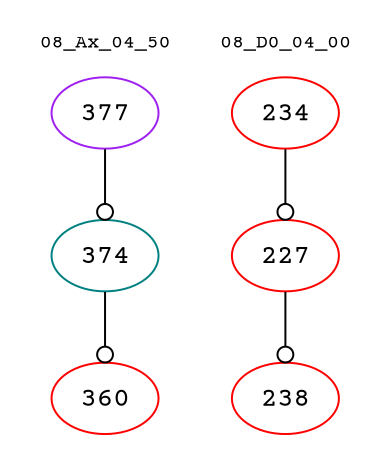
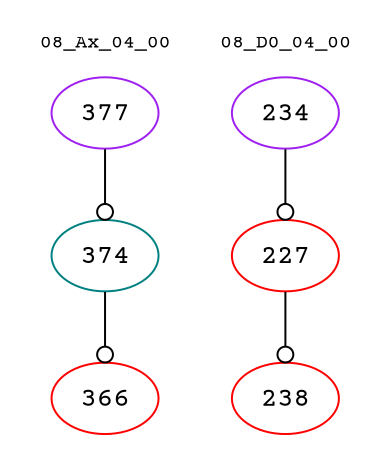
cluster "08_Ax_04_50": label "08_Ax_04_50" -> "08_Ax_04_00"
node "234": color red -> purple
node "360": label "360" -> "366"
